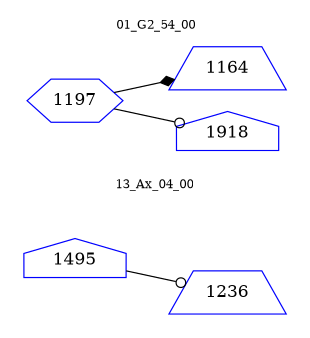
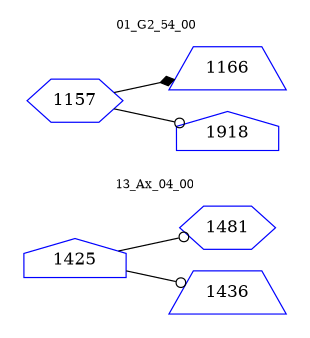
node "1164": label "1164" -> "1166"
node "1197": label "1197" -> "1157"
node "1481": added
node "1495": label "1495" -> "1425"
node "1236": label "1236" -> "1436"
